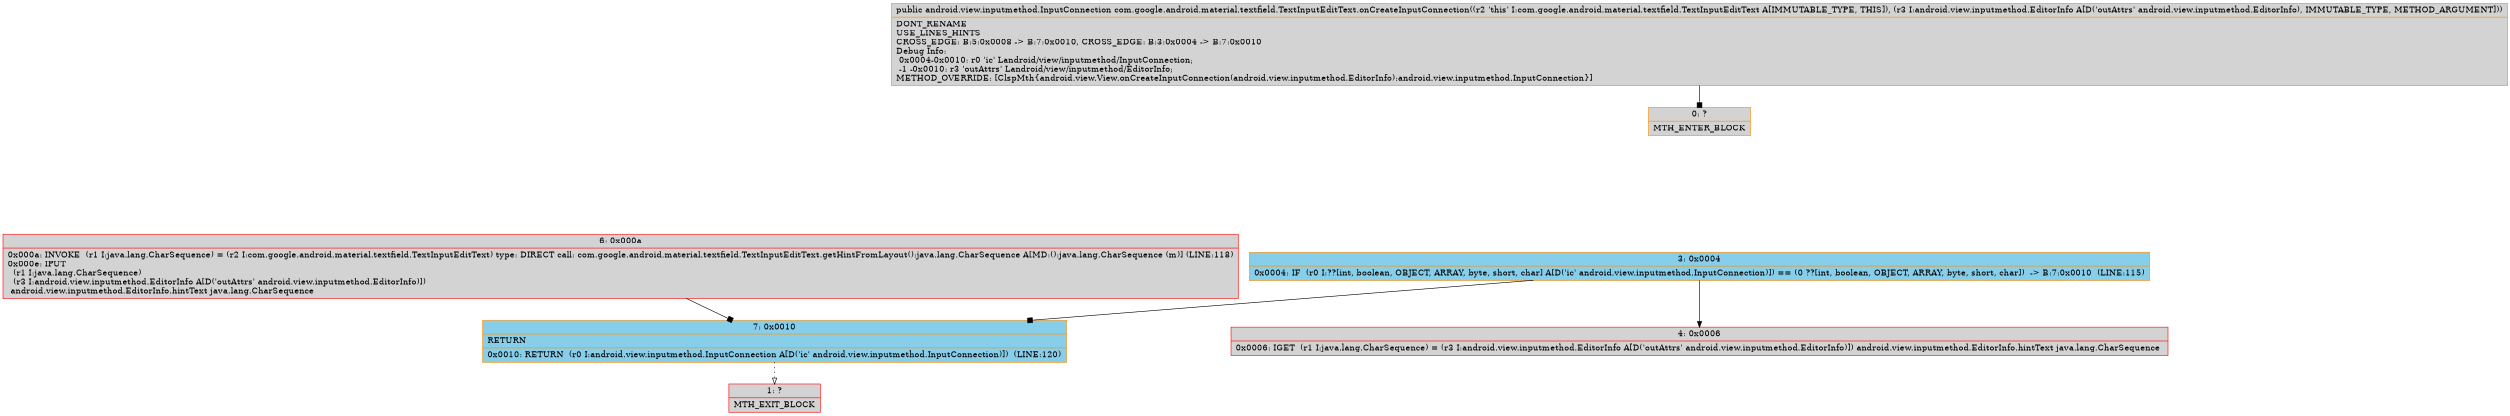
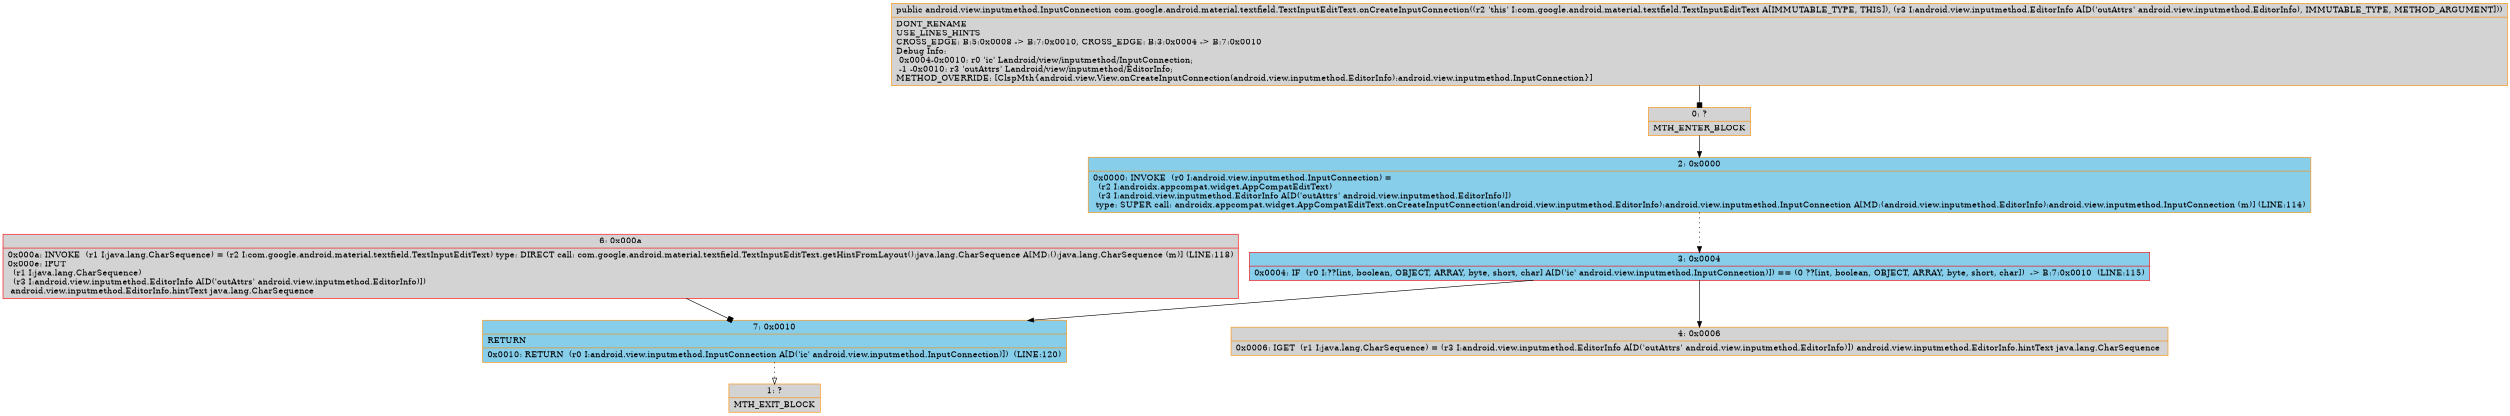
node "2: 0x0000": added
node "3: 0x0004": color darkorange -> red
edge "3: 0x0004" -> "7: 0x0010": arrowhead box -> normal
node "4: 0x0006": color red -> darkorange
node "1: ?": color red -> darkorange
